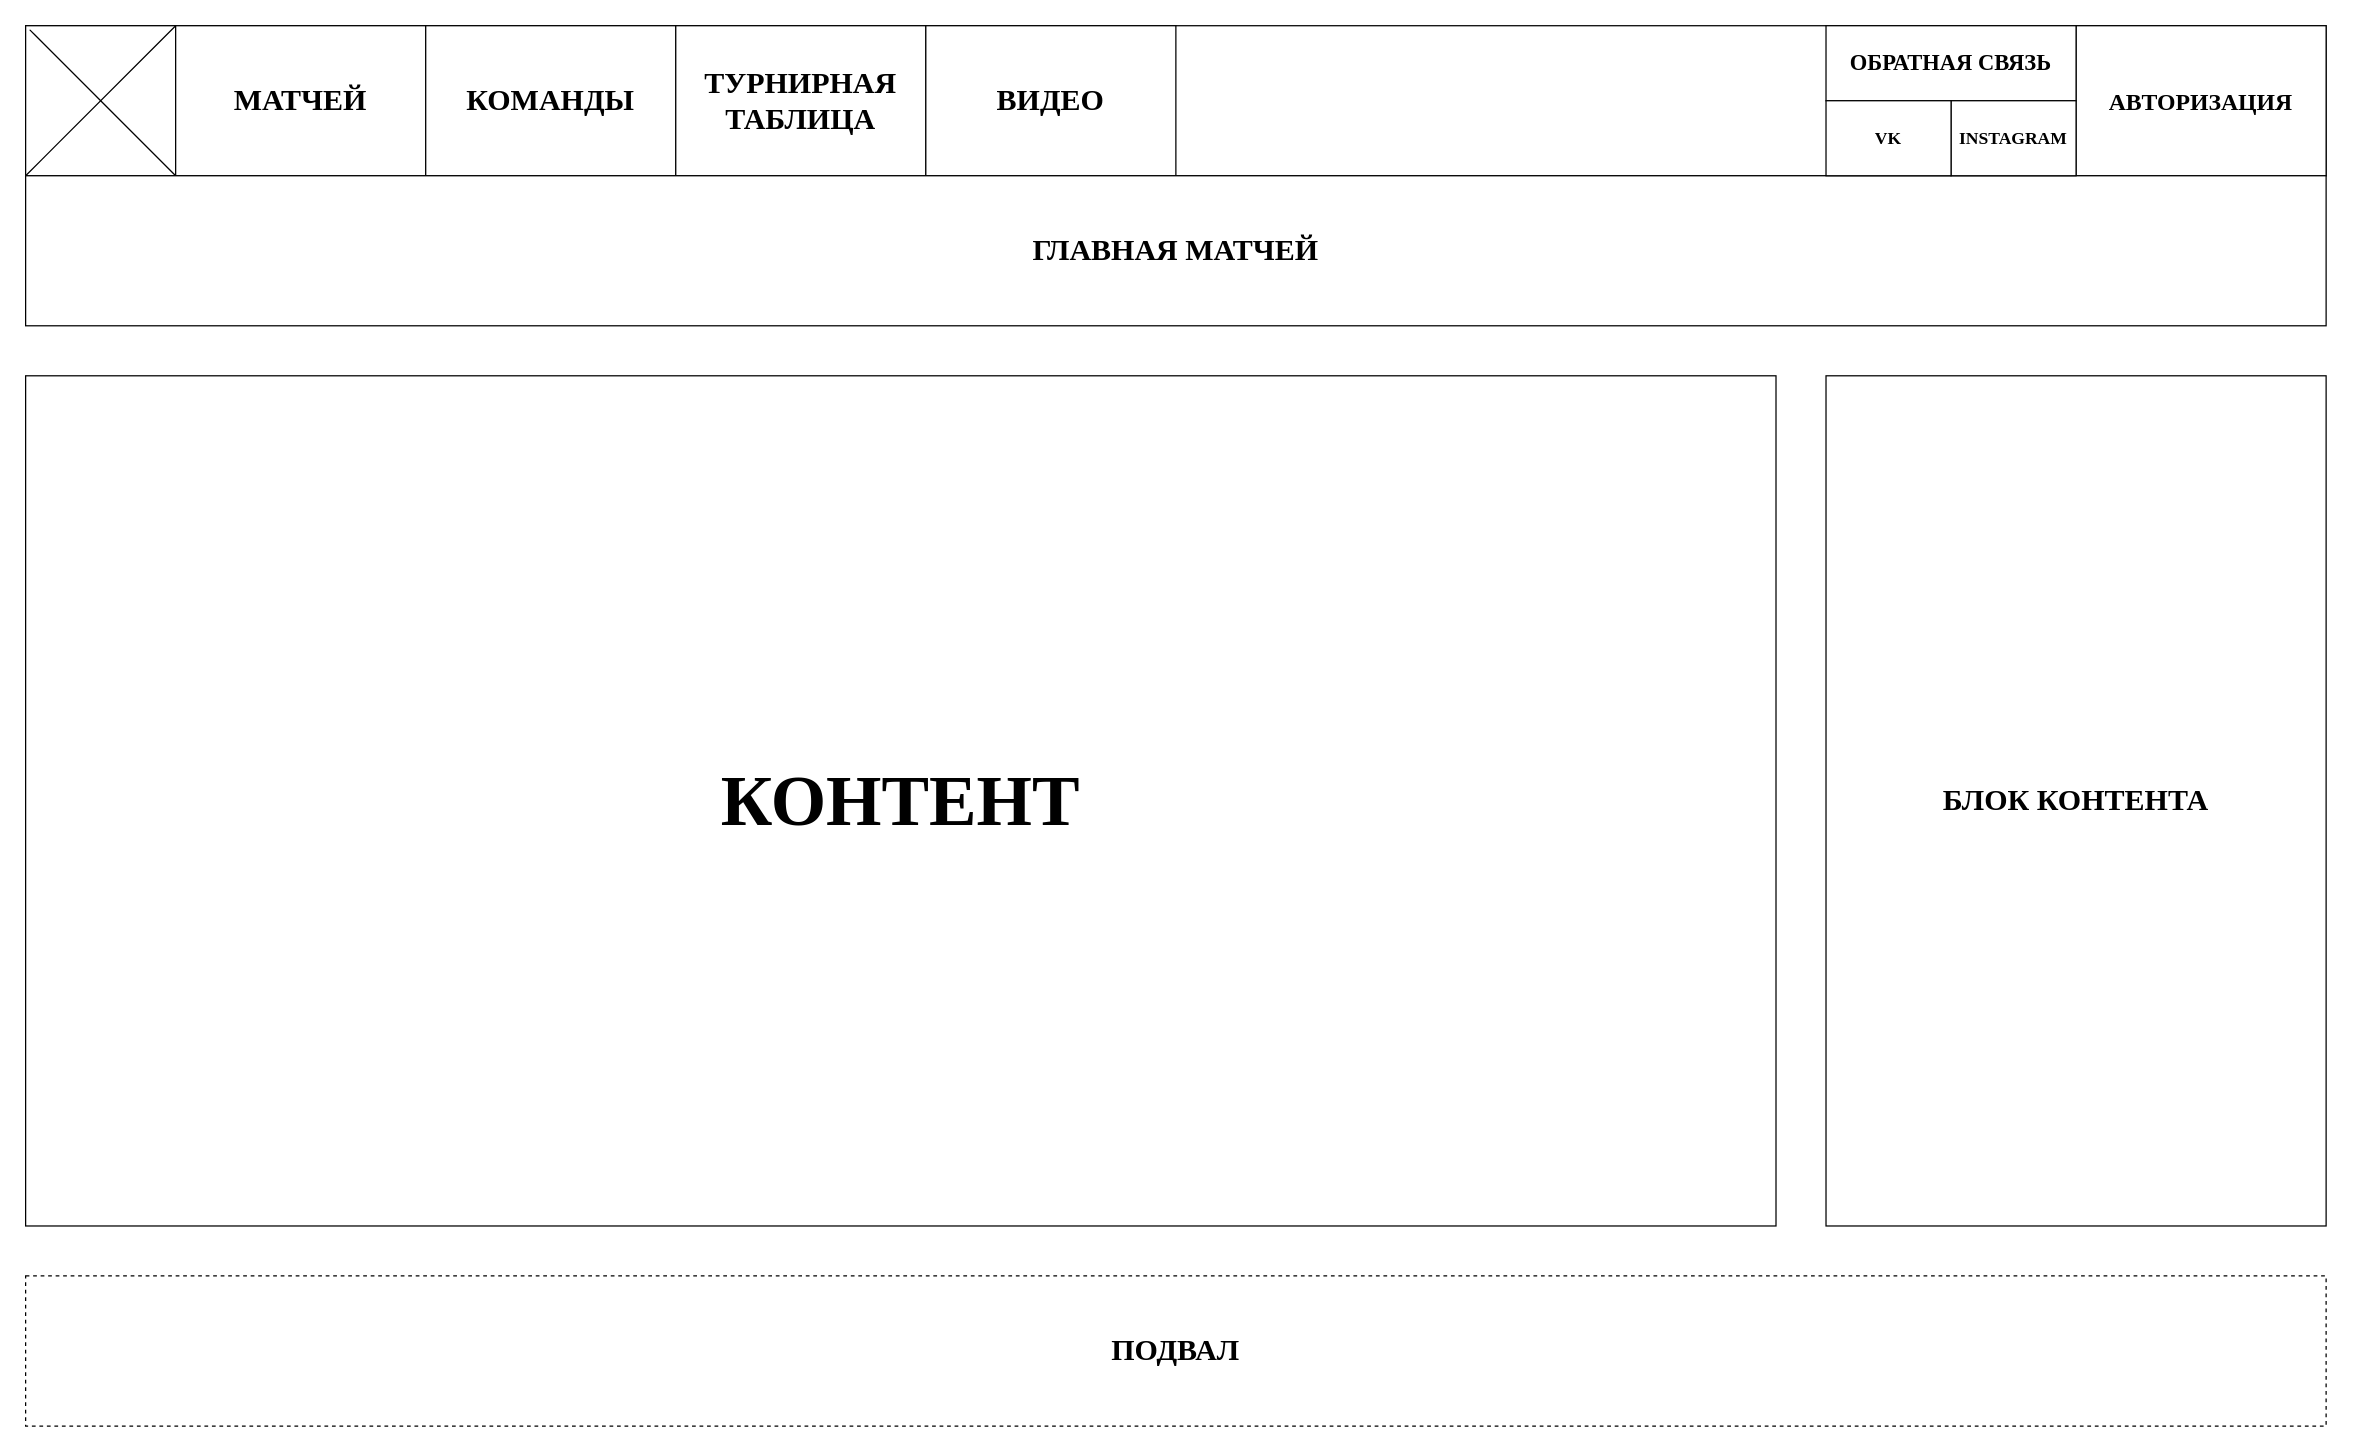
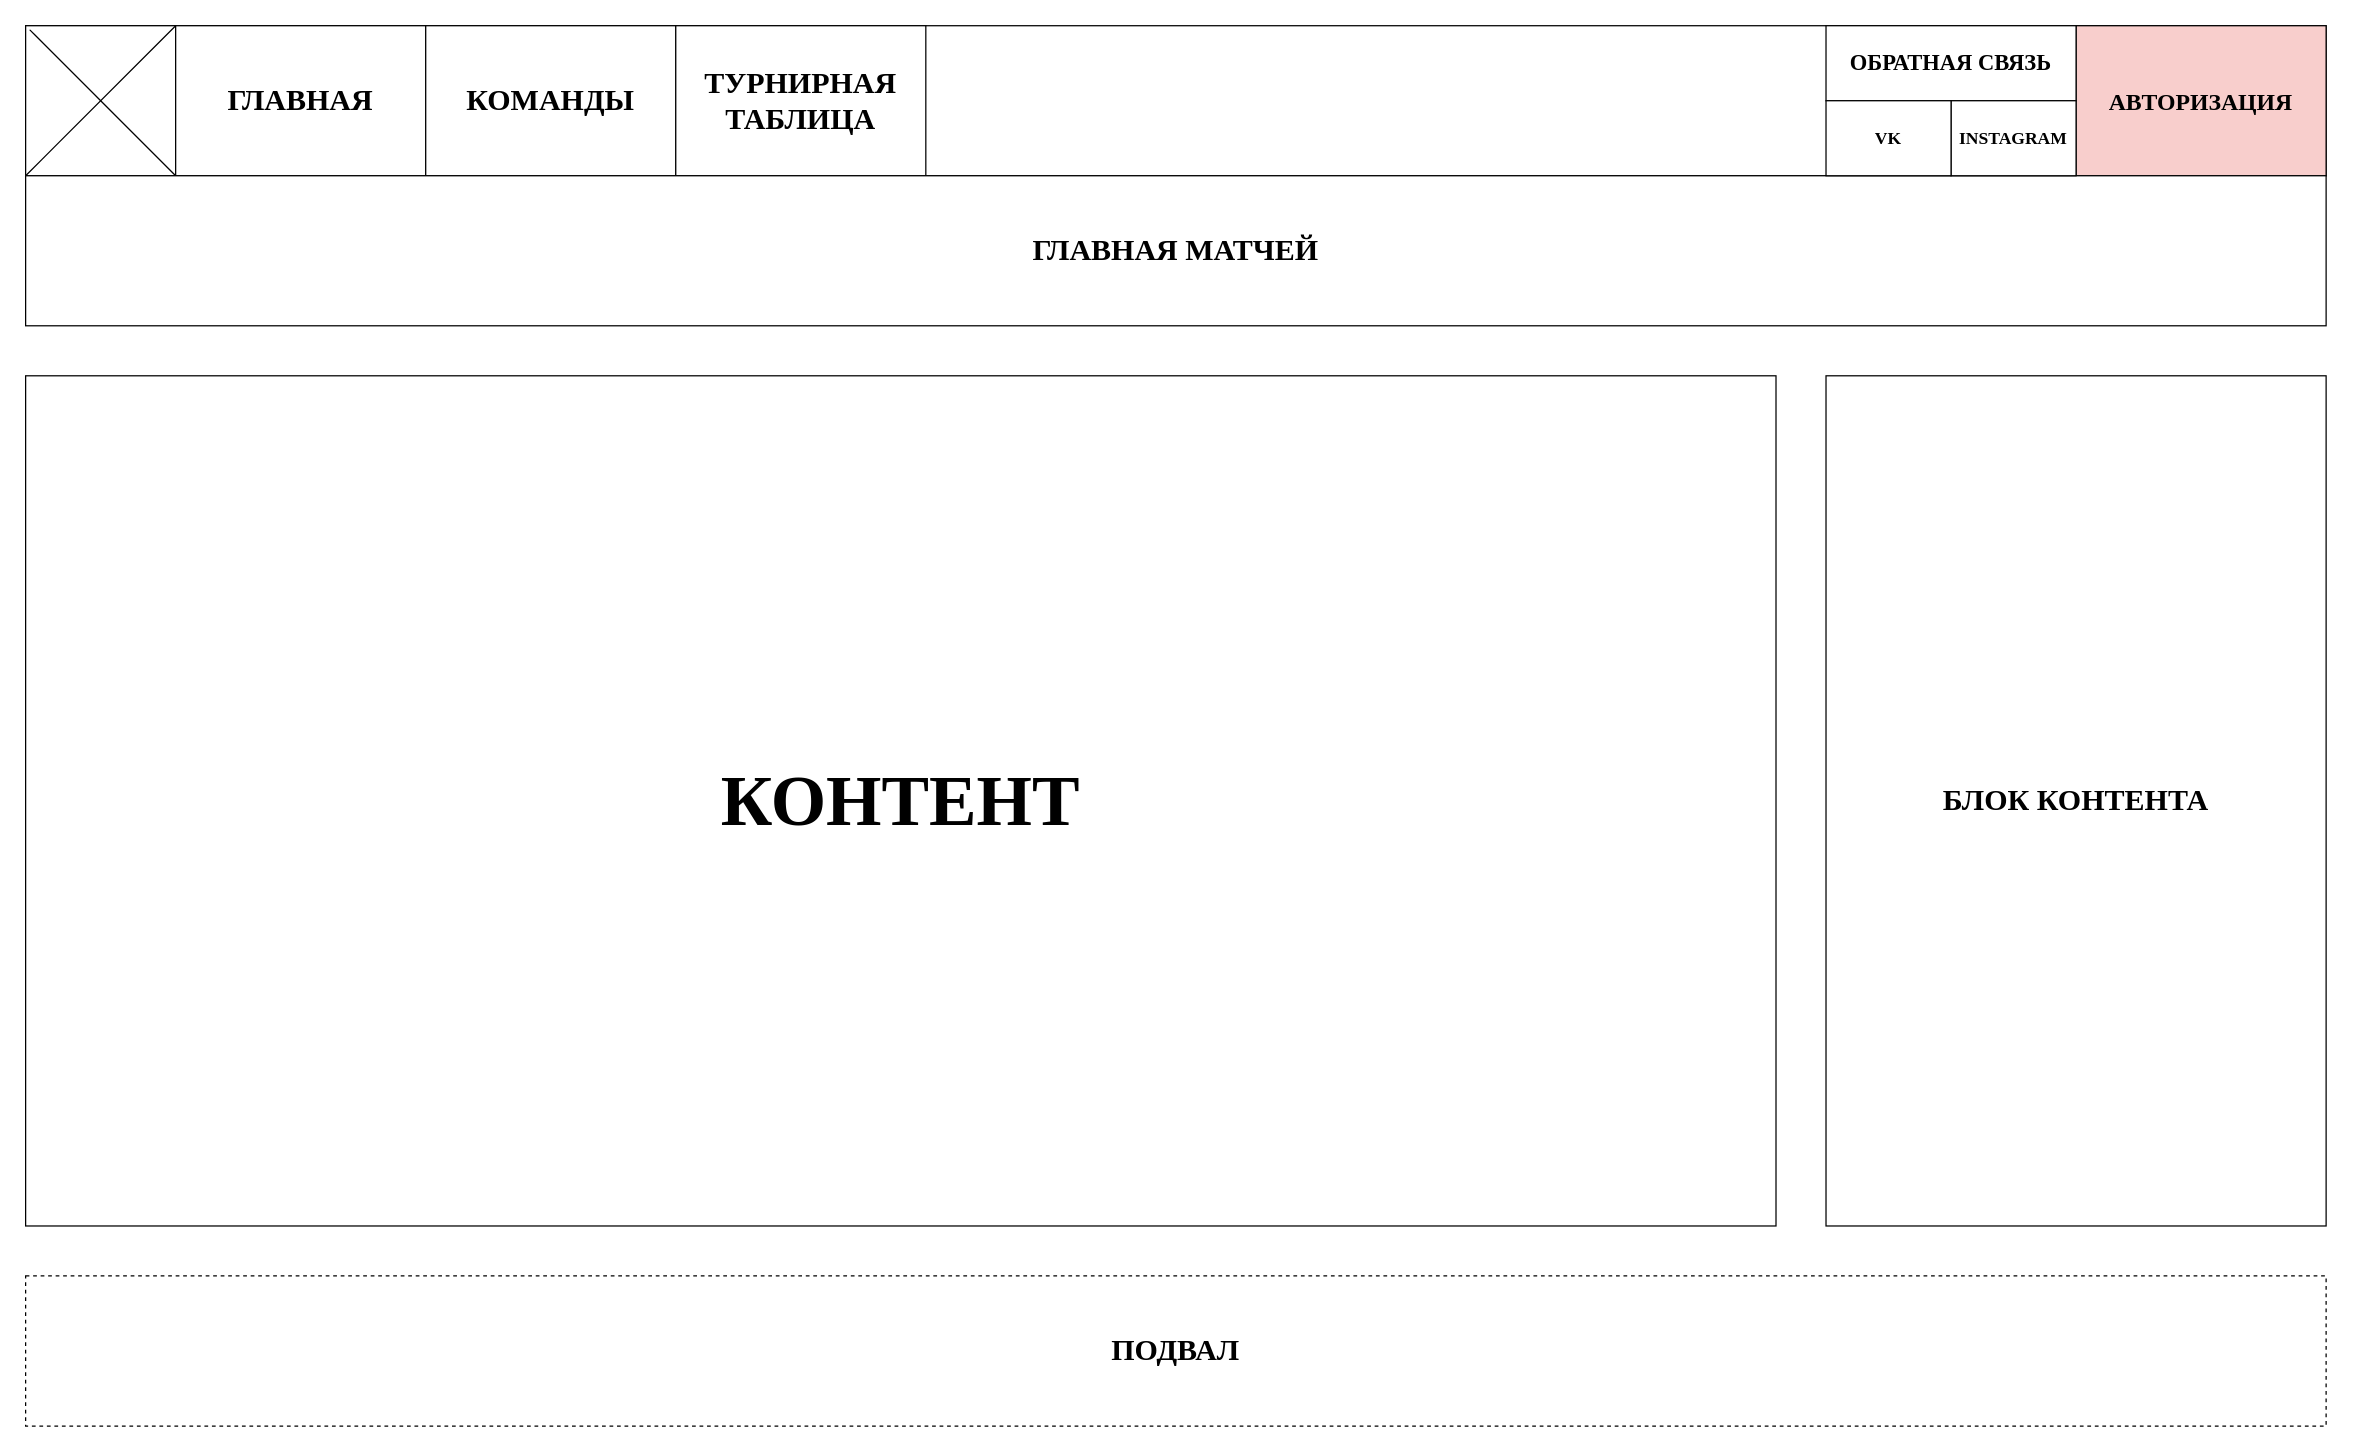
node "МАТЧЕЙ": label "МАТЧЕЙ" -> "ГЛАВНАЯ"
node "ВИДЕО": removed
node "АВТОРИЗАЦИЯ": fillcolor #ffffff -> #f8cecc
